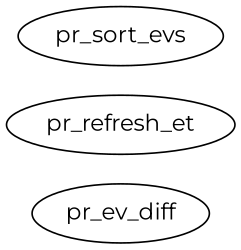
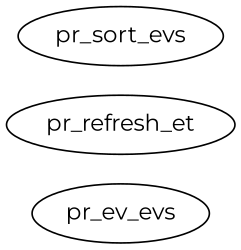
node "pr_ev_diff": label "pr_ev_diff" -> "pr_ev_evs"
